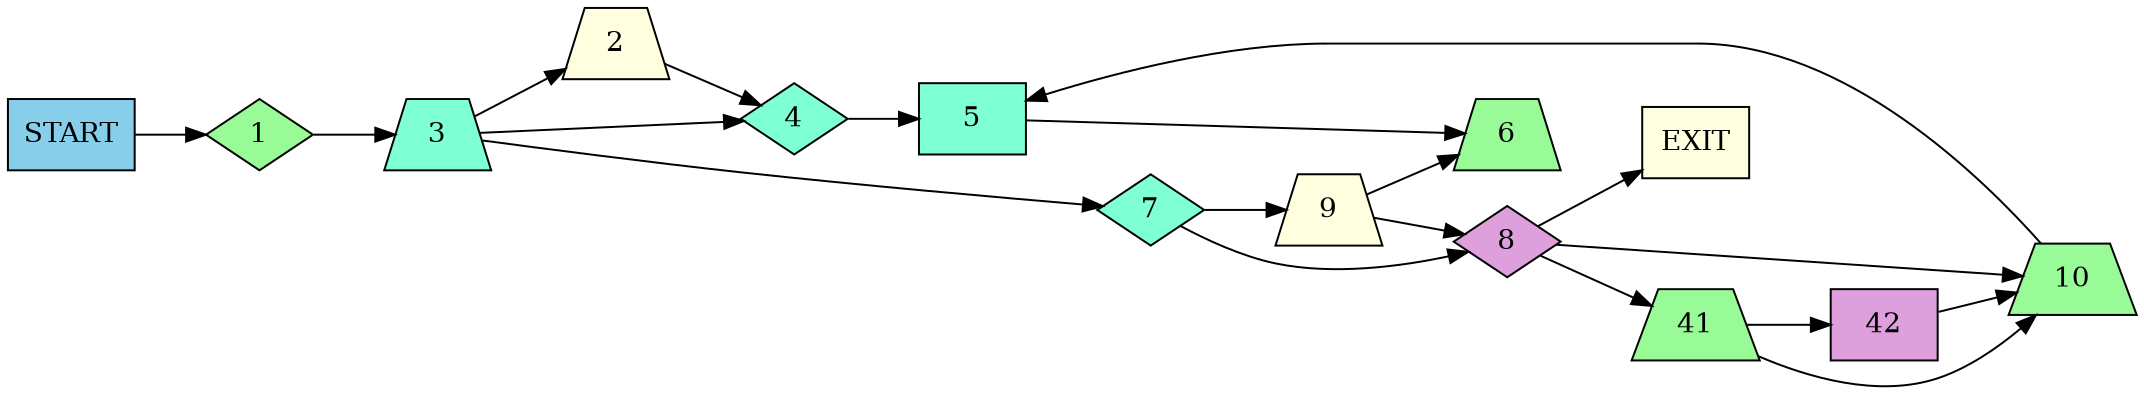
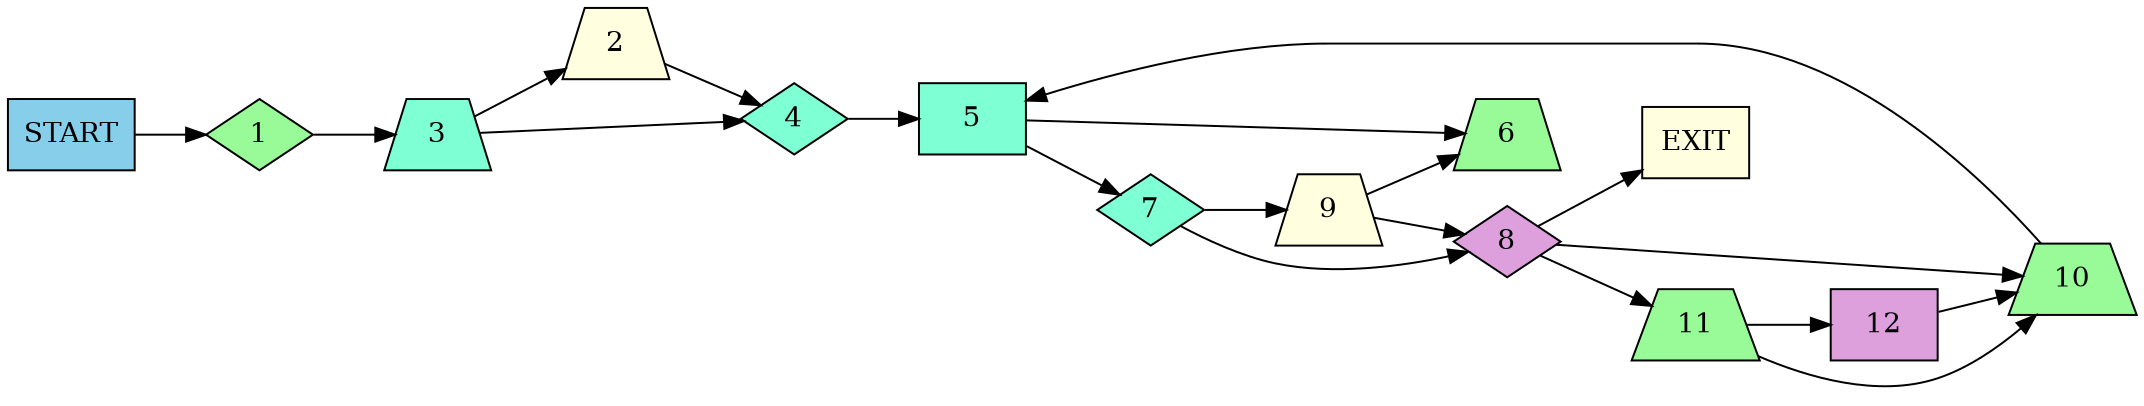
edge "3" -> "7": now "5" -> "7"
node "41": label "41" -> "11"
node "42": label "42" -> "12"
